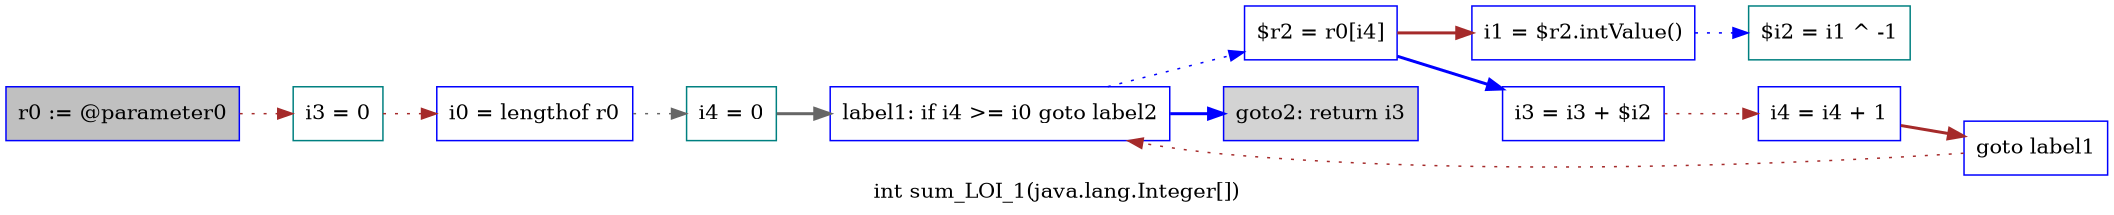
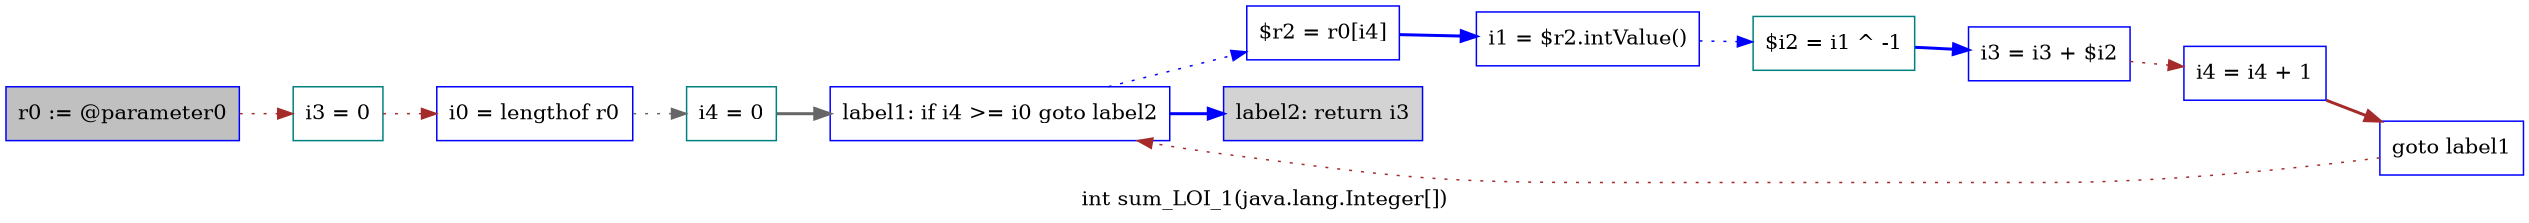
edge "$r2 = r0[i4]" -> "i1 = $r2.intValue()": color brown -> blue
edge "$r2 = r0[i4]" -> "i3 = i3 + $i2": now "$i2 = i1 ^ -1" -> "i3 = i3 + $i2"
node "goto2: return i3": label "goto2: return i3" -> "label2: return i3"
